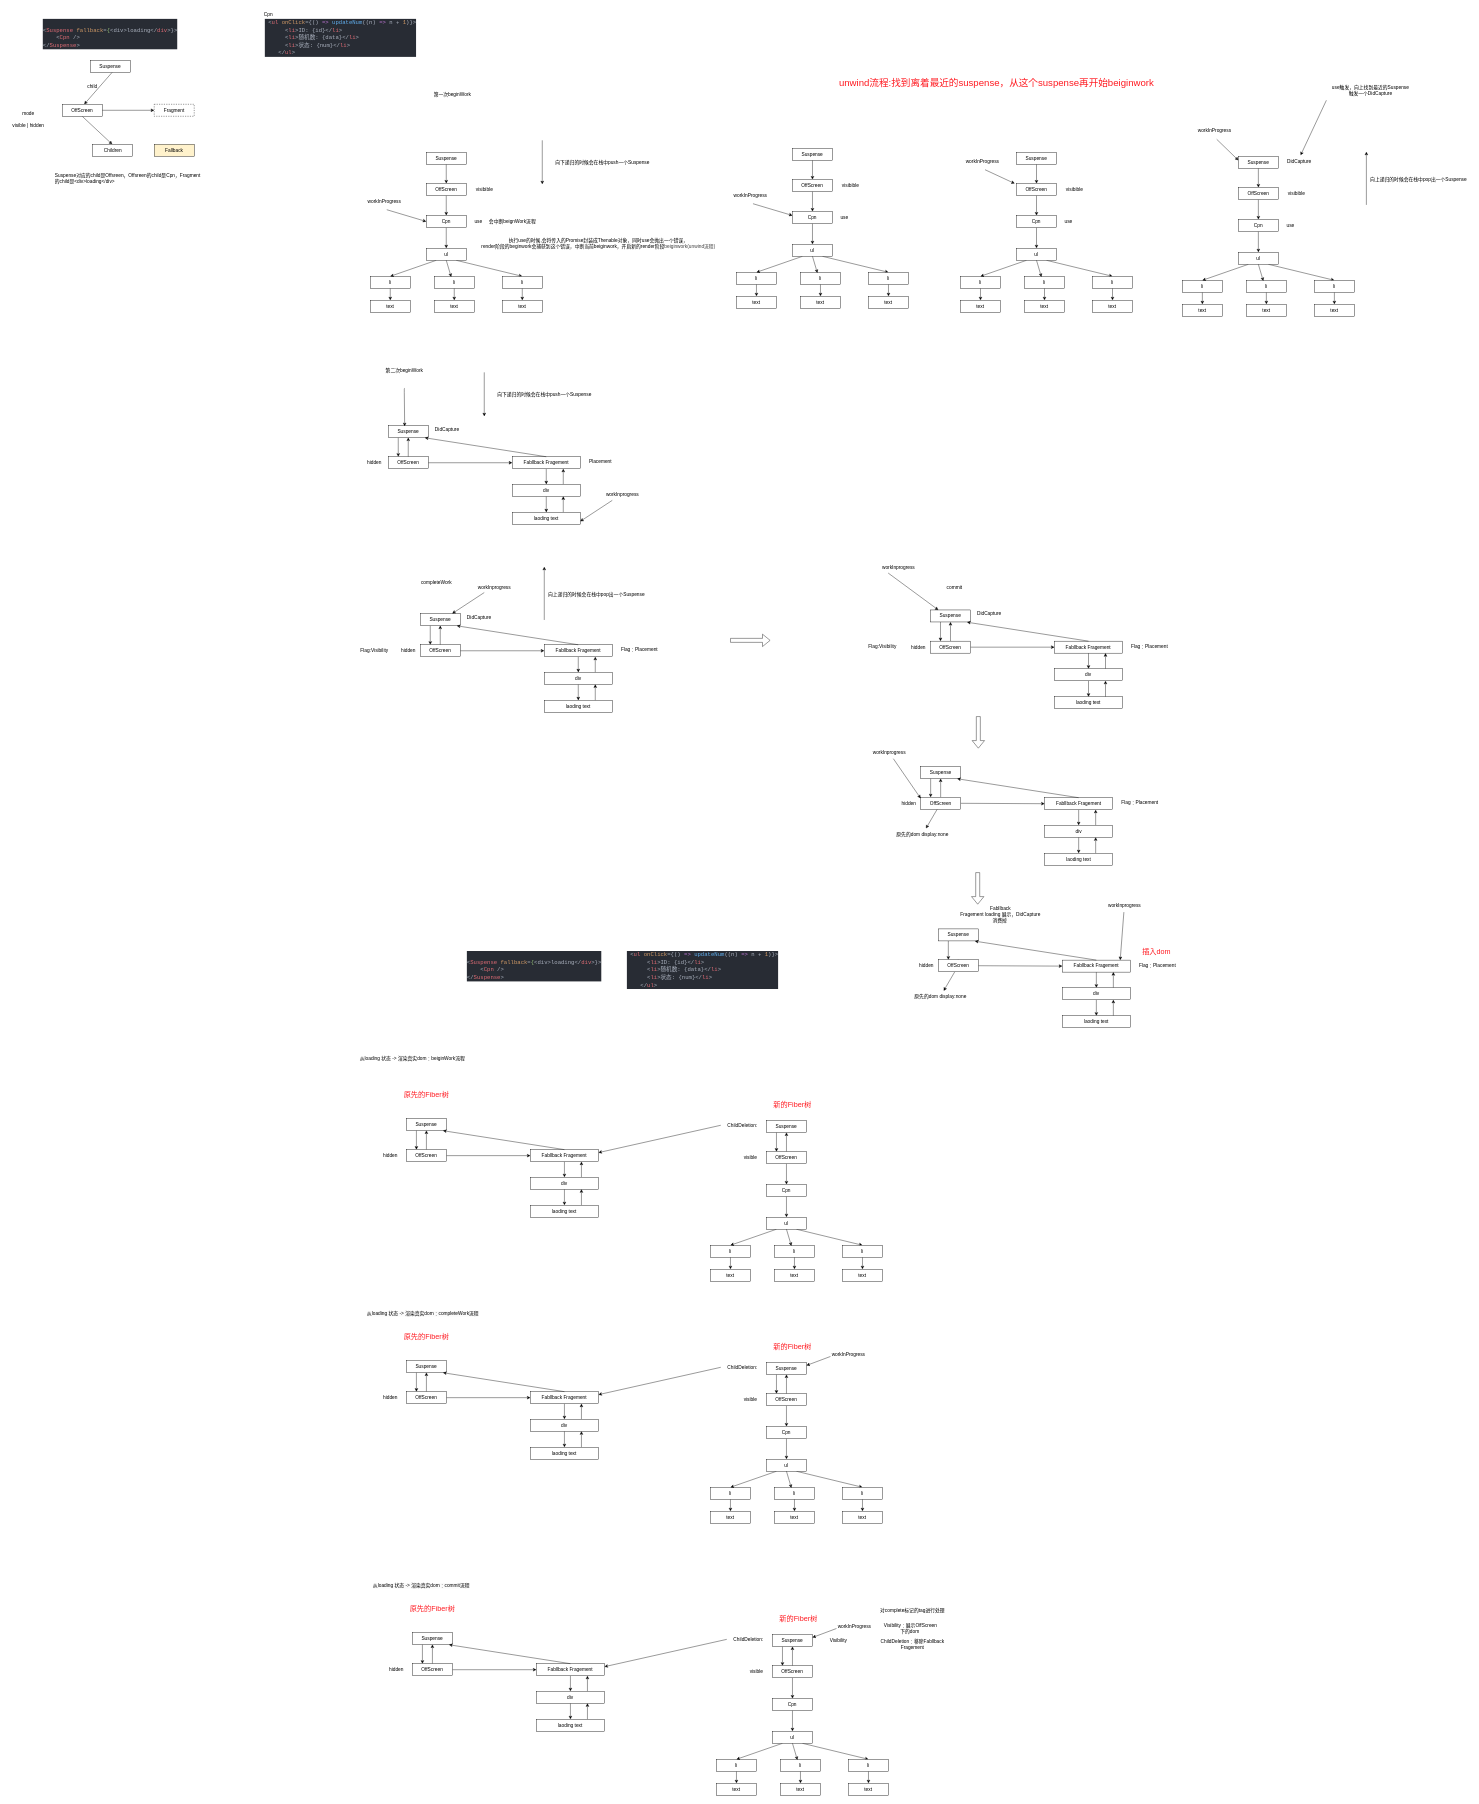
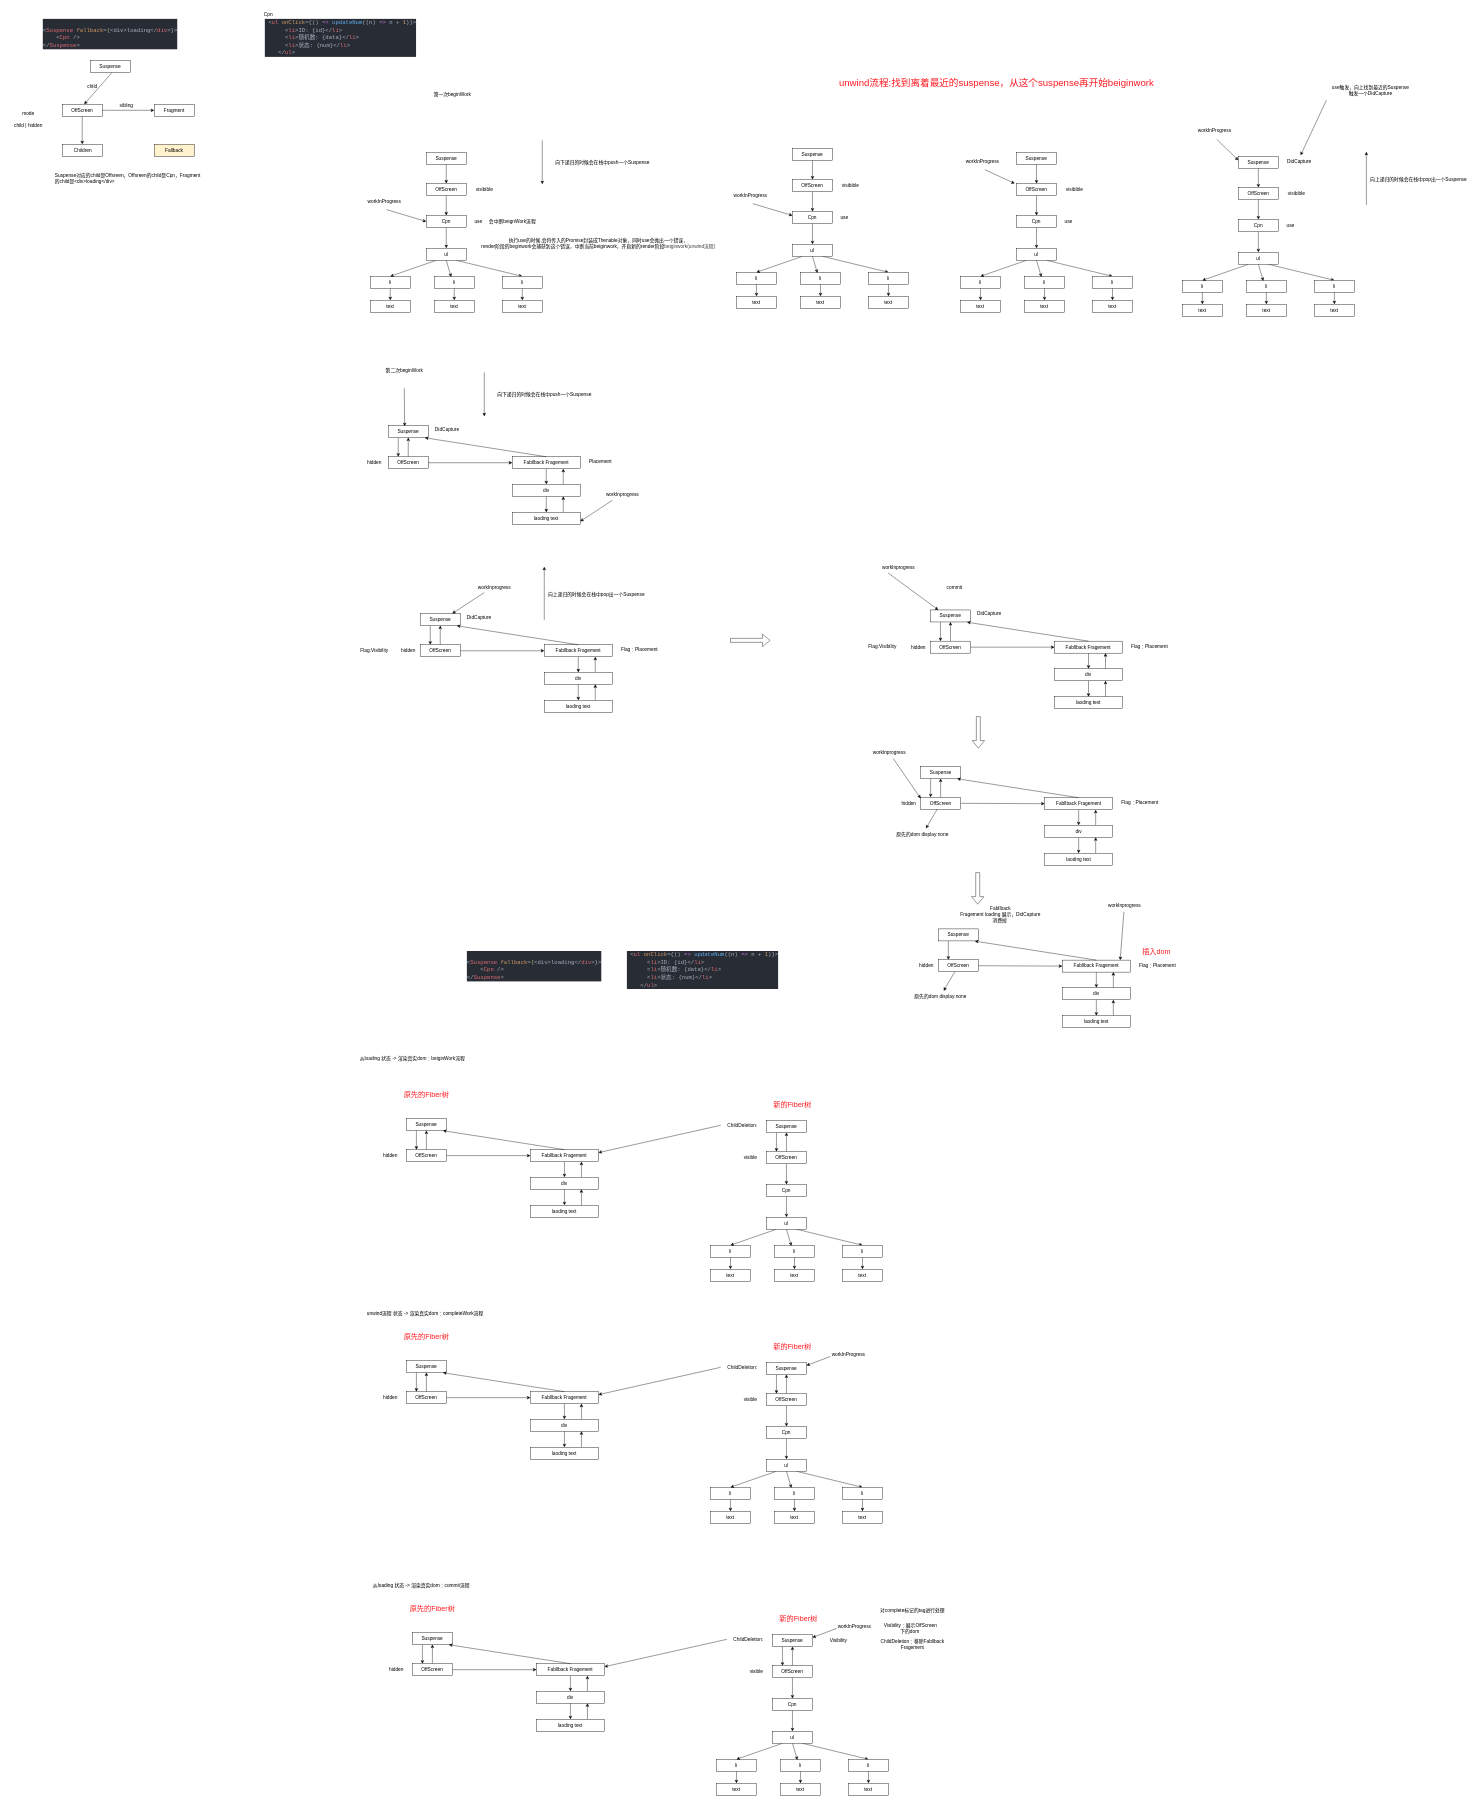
node "sibling": added
node "Fragment": style dashed -> solid
node "visible | hidden": label "visible | hidden" -> "child | hidden"
node "Children": moved (112, 150) -> (82, 150)
node "completeWork": removed
node "从loading 状态 -> 渲染真实dom：completeWork流程": label "从loading 状态 -> 渲染真实dom：completeWork流程" -> "unwind流程 状态 -> 渲染真实dom：completeWork流程"
